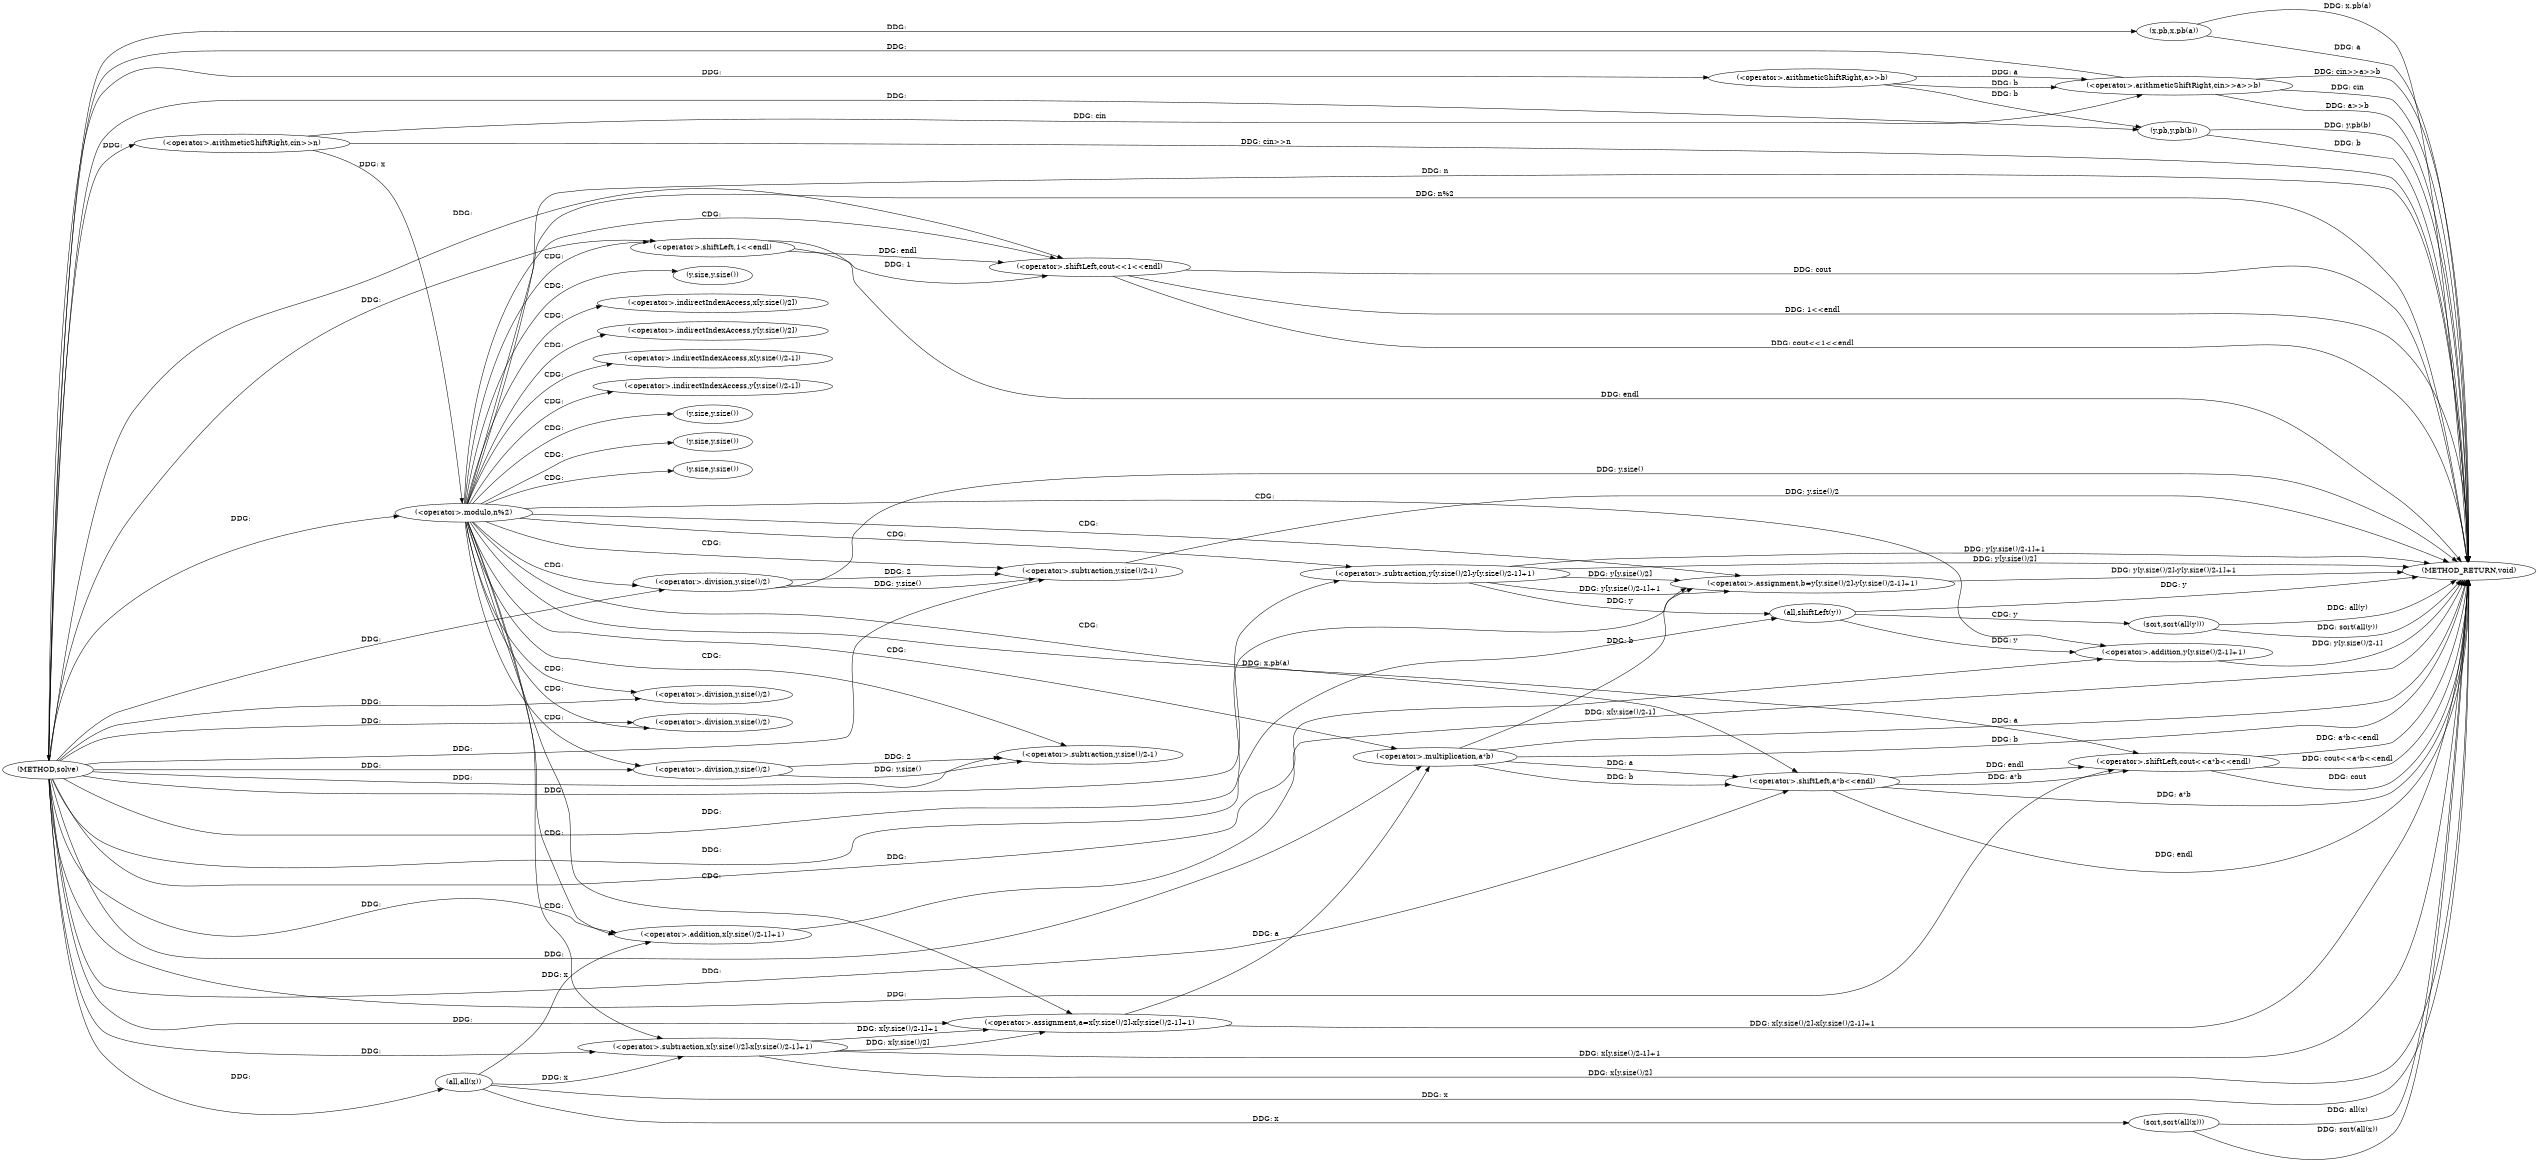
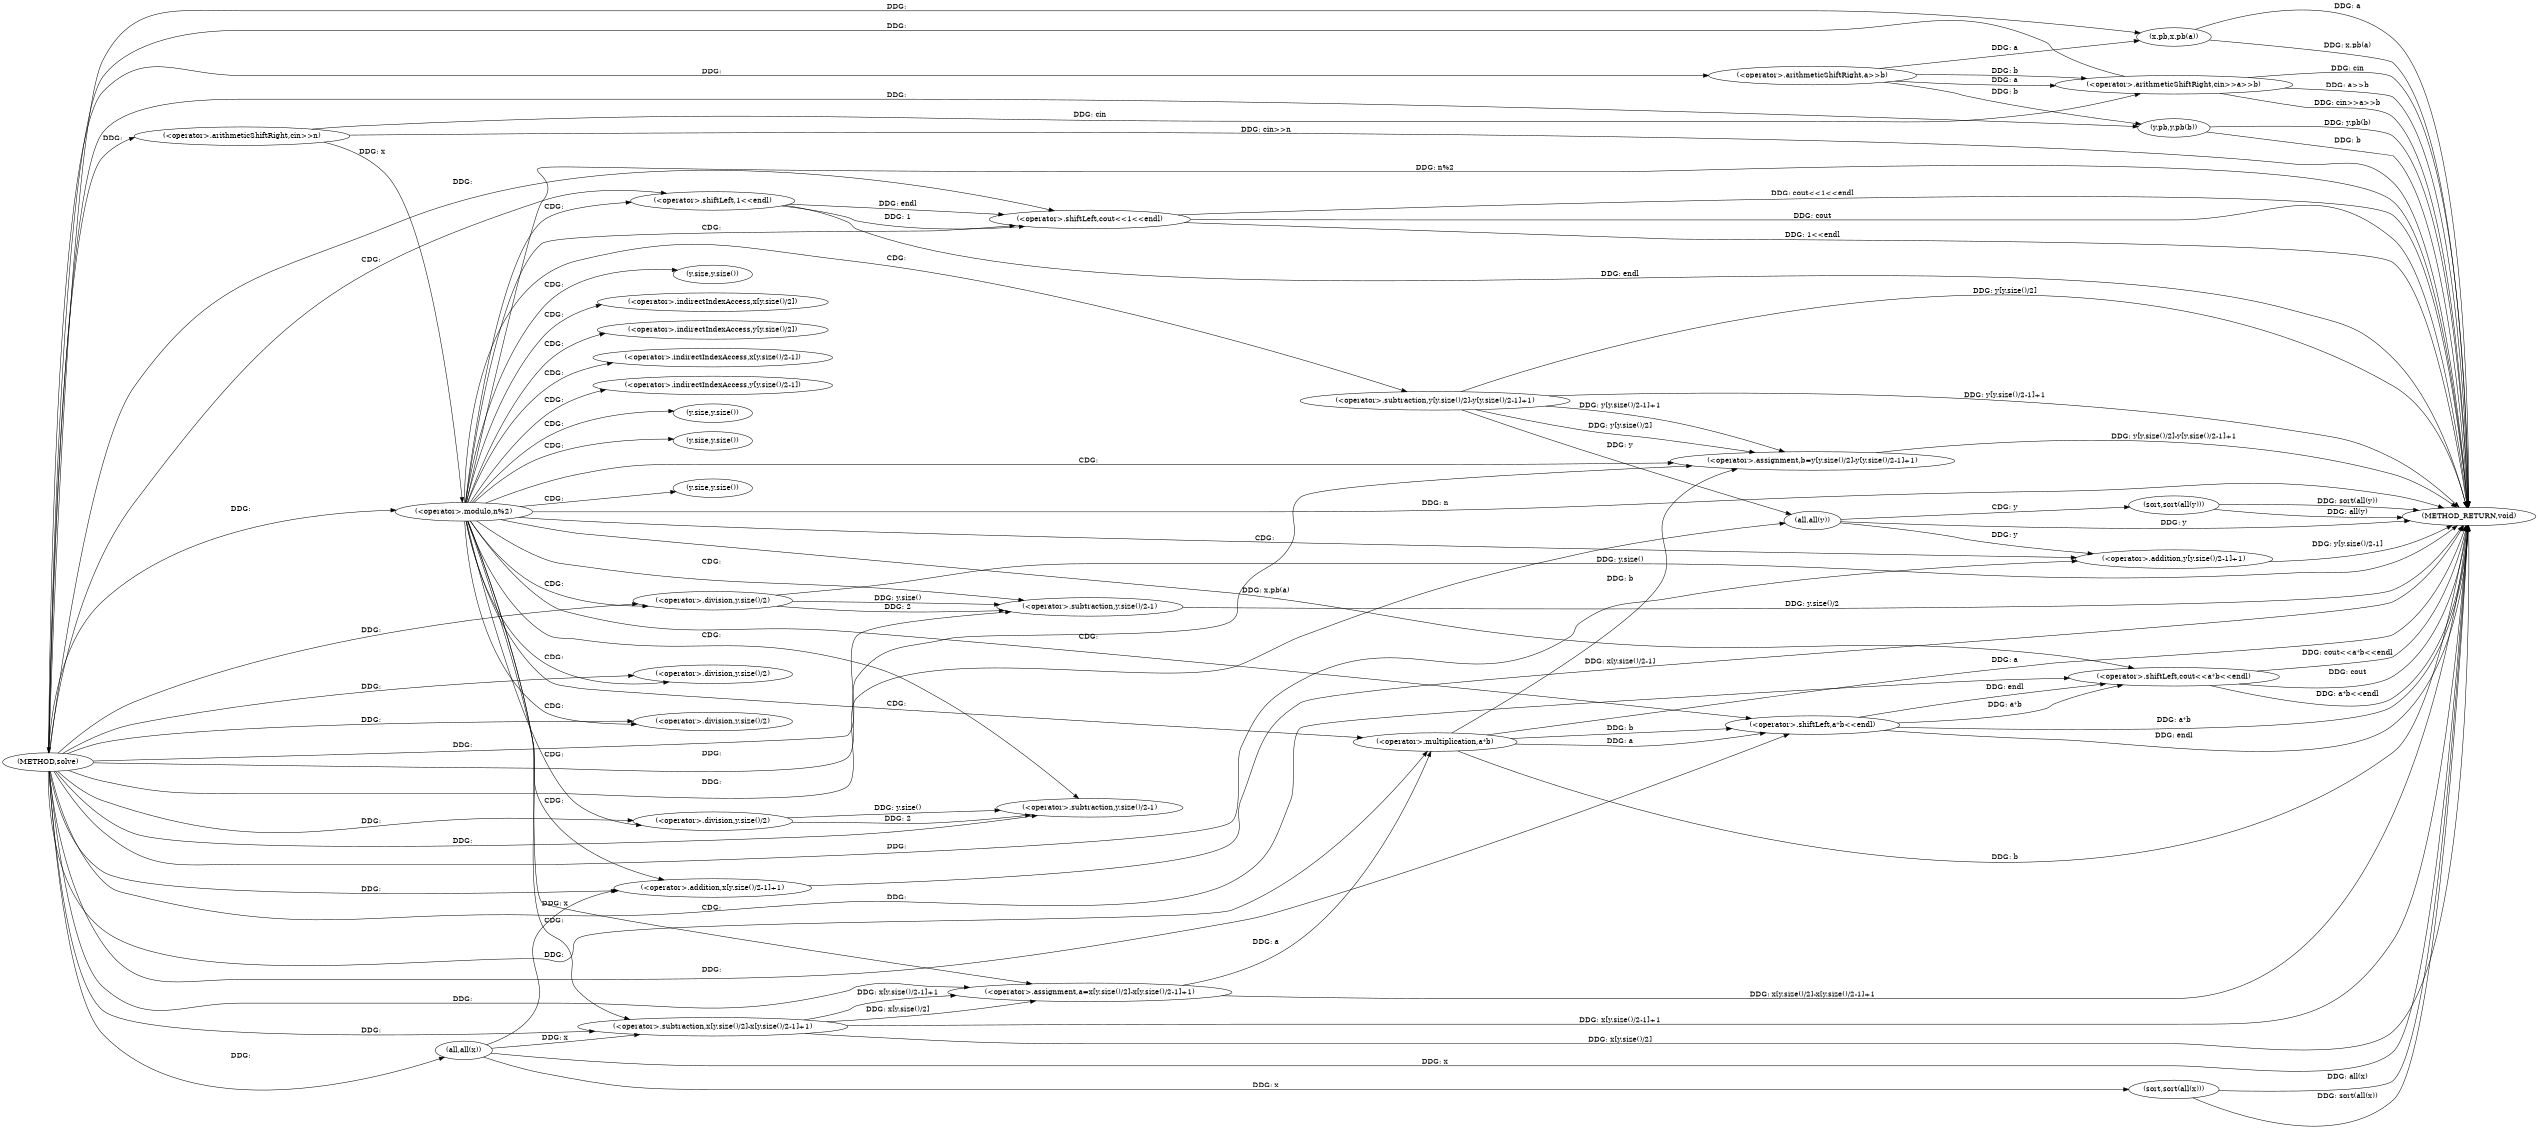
edge "(<operator>.arithmeticShiftRight,a>>b)" -> "(x.pb,x.pb(a))": added, label "DDG: a"
edge "(METHOD,solve)" -> "(<operator>.shiftLeft,1<<endl)": label "DDG: " -> "CDG: "
node "(all,shiftLeft(y))": label "(all,shiftLeft(y))" -> "(all,all(y))"
edge "(METHOD,solve)" -> "(<operator>.subtraction,y[y.size()/2]-y[y.size()/2-1]+1)": removed, label "DDG:"
